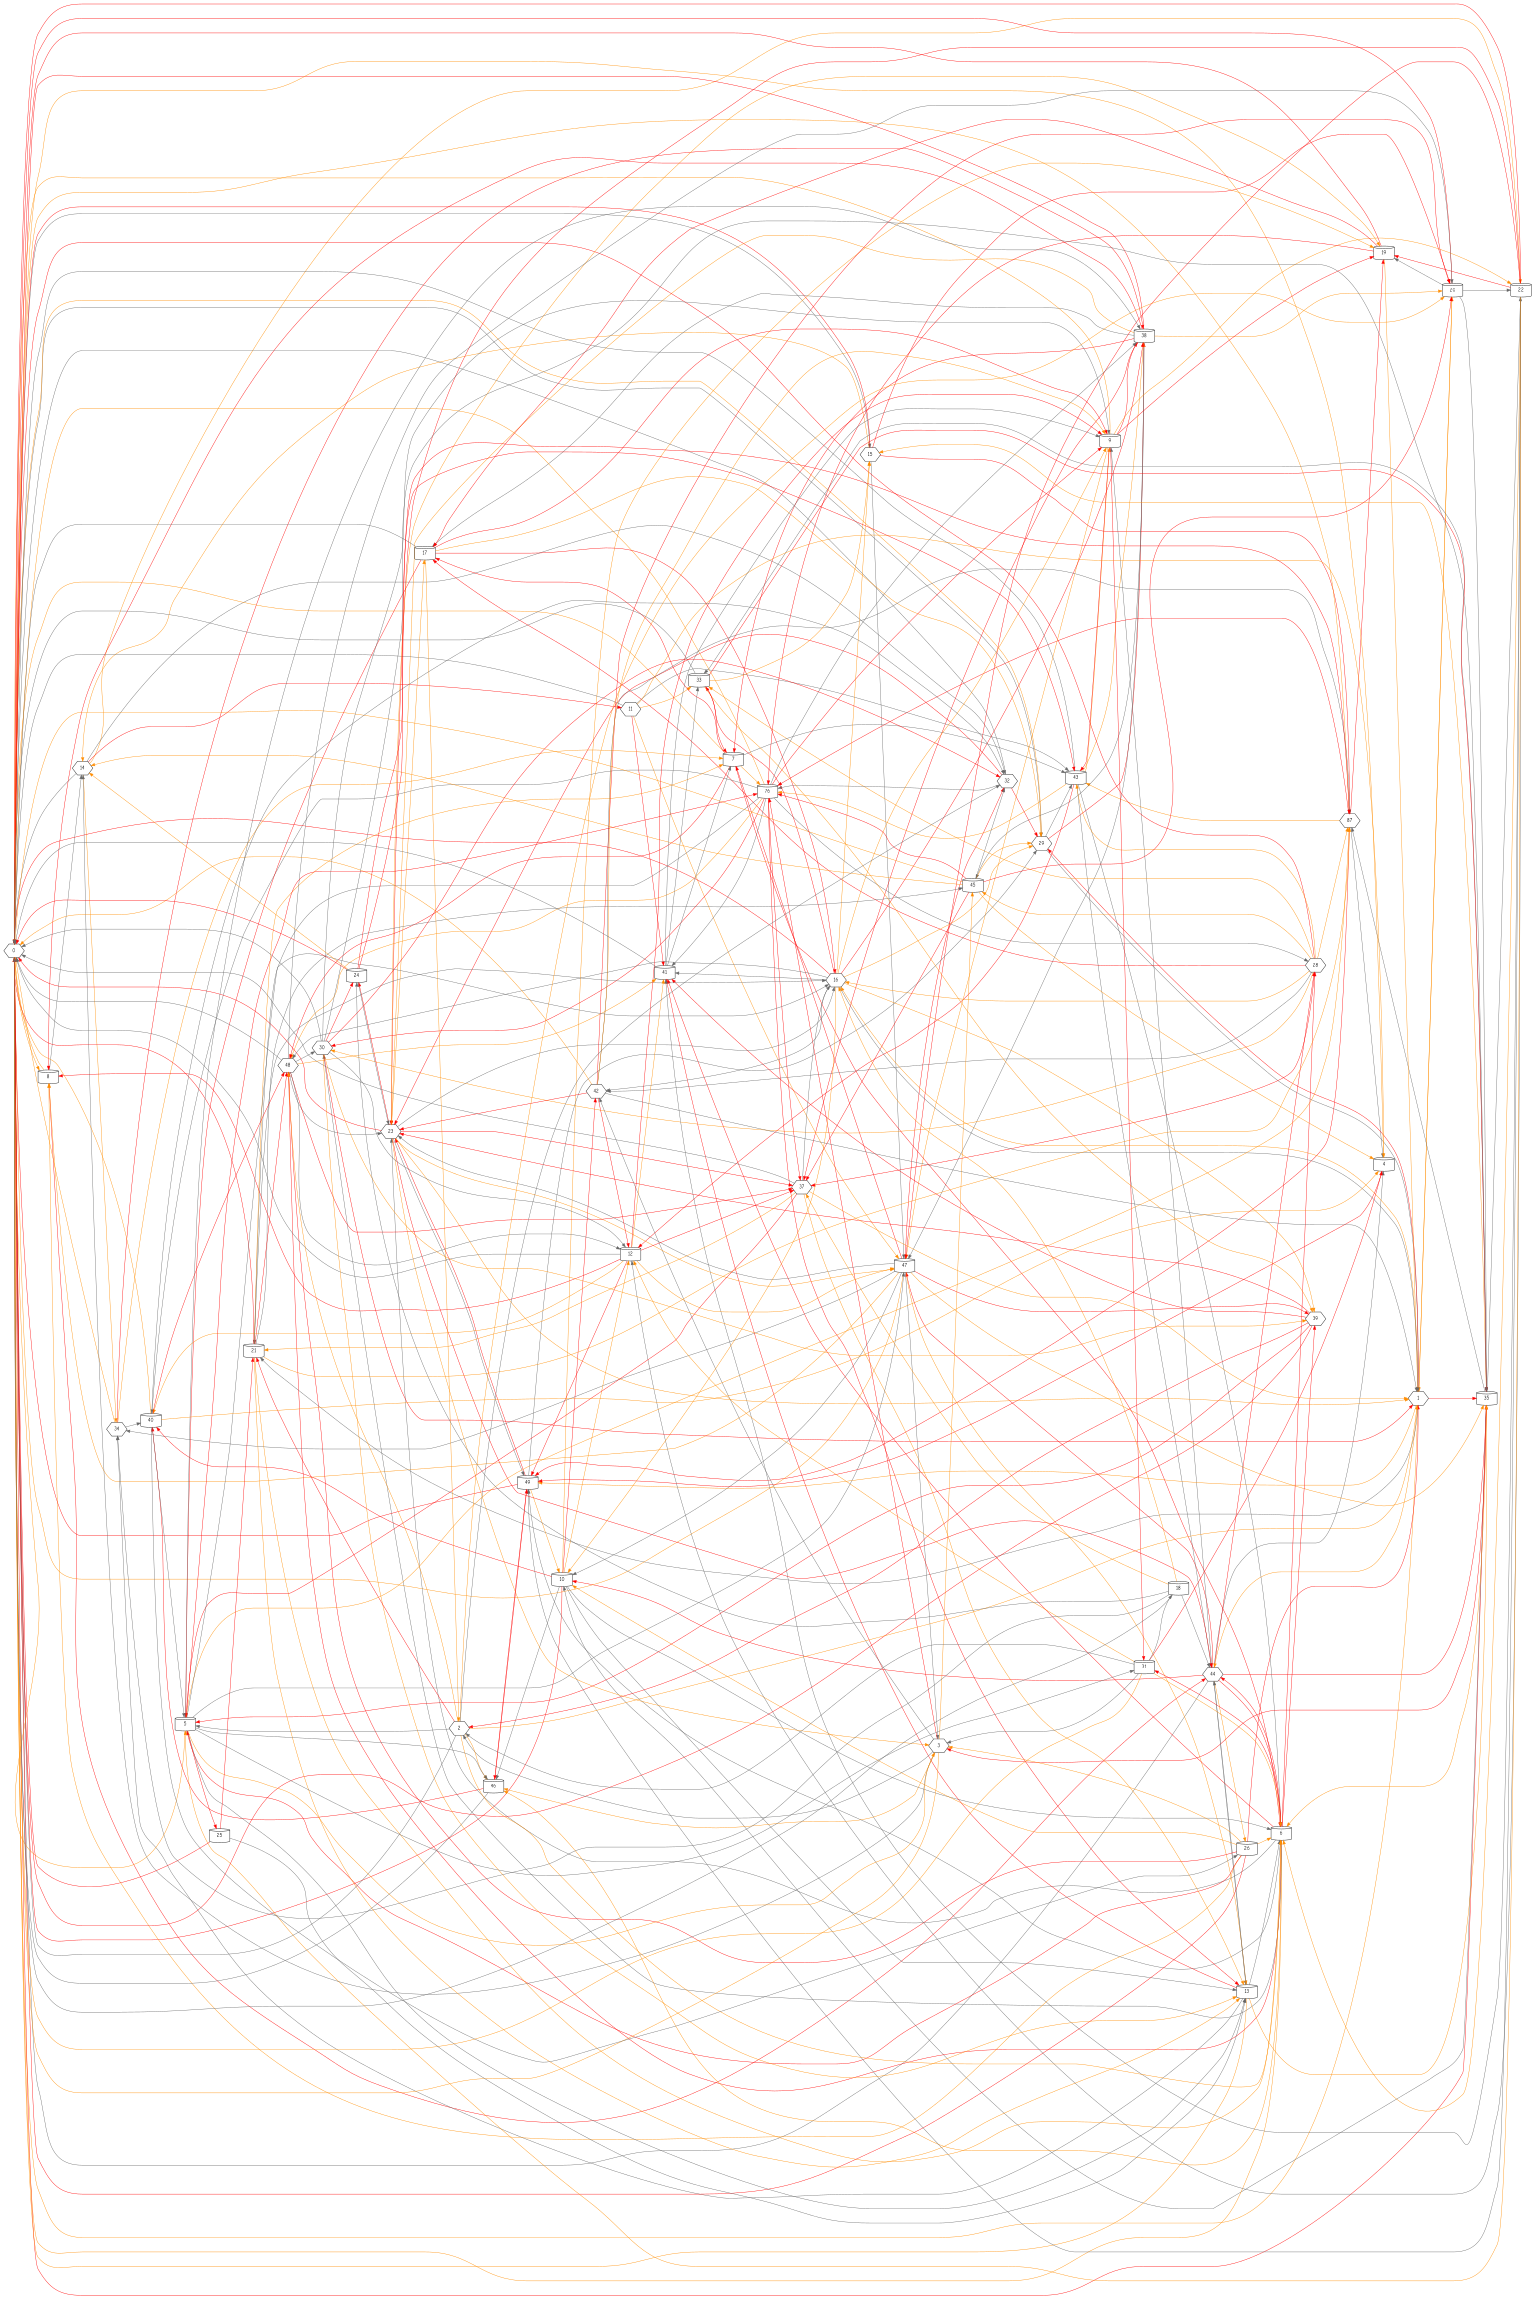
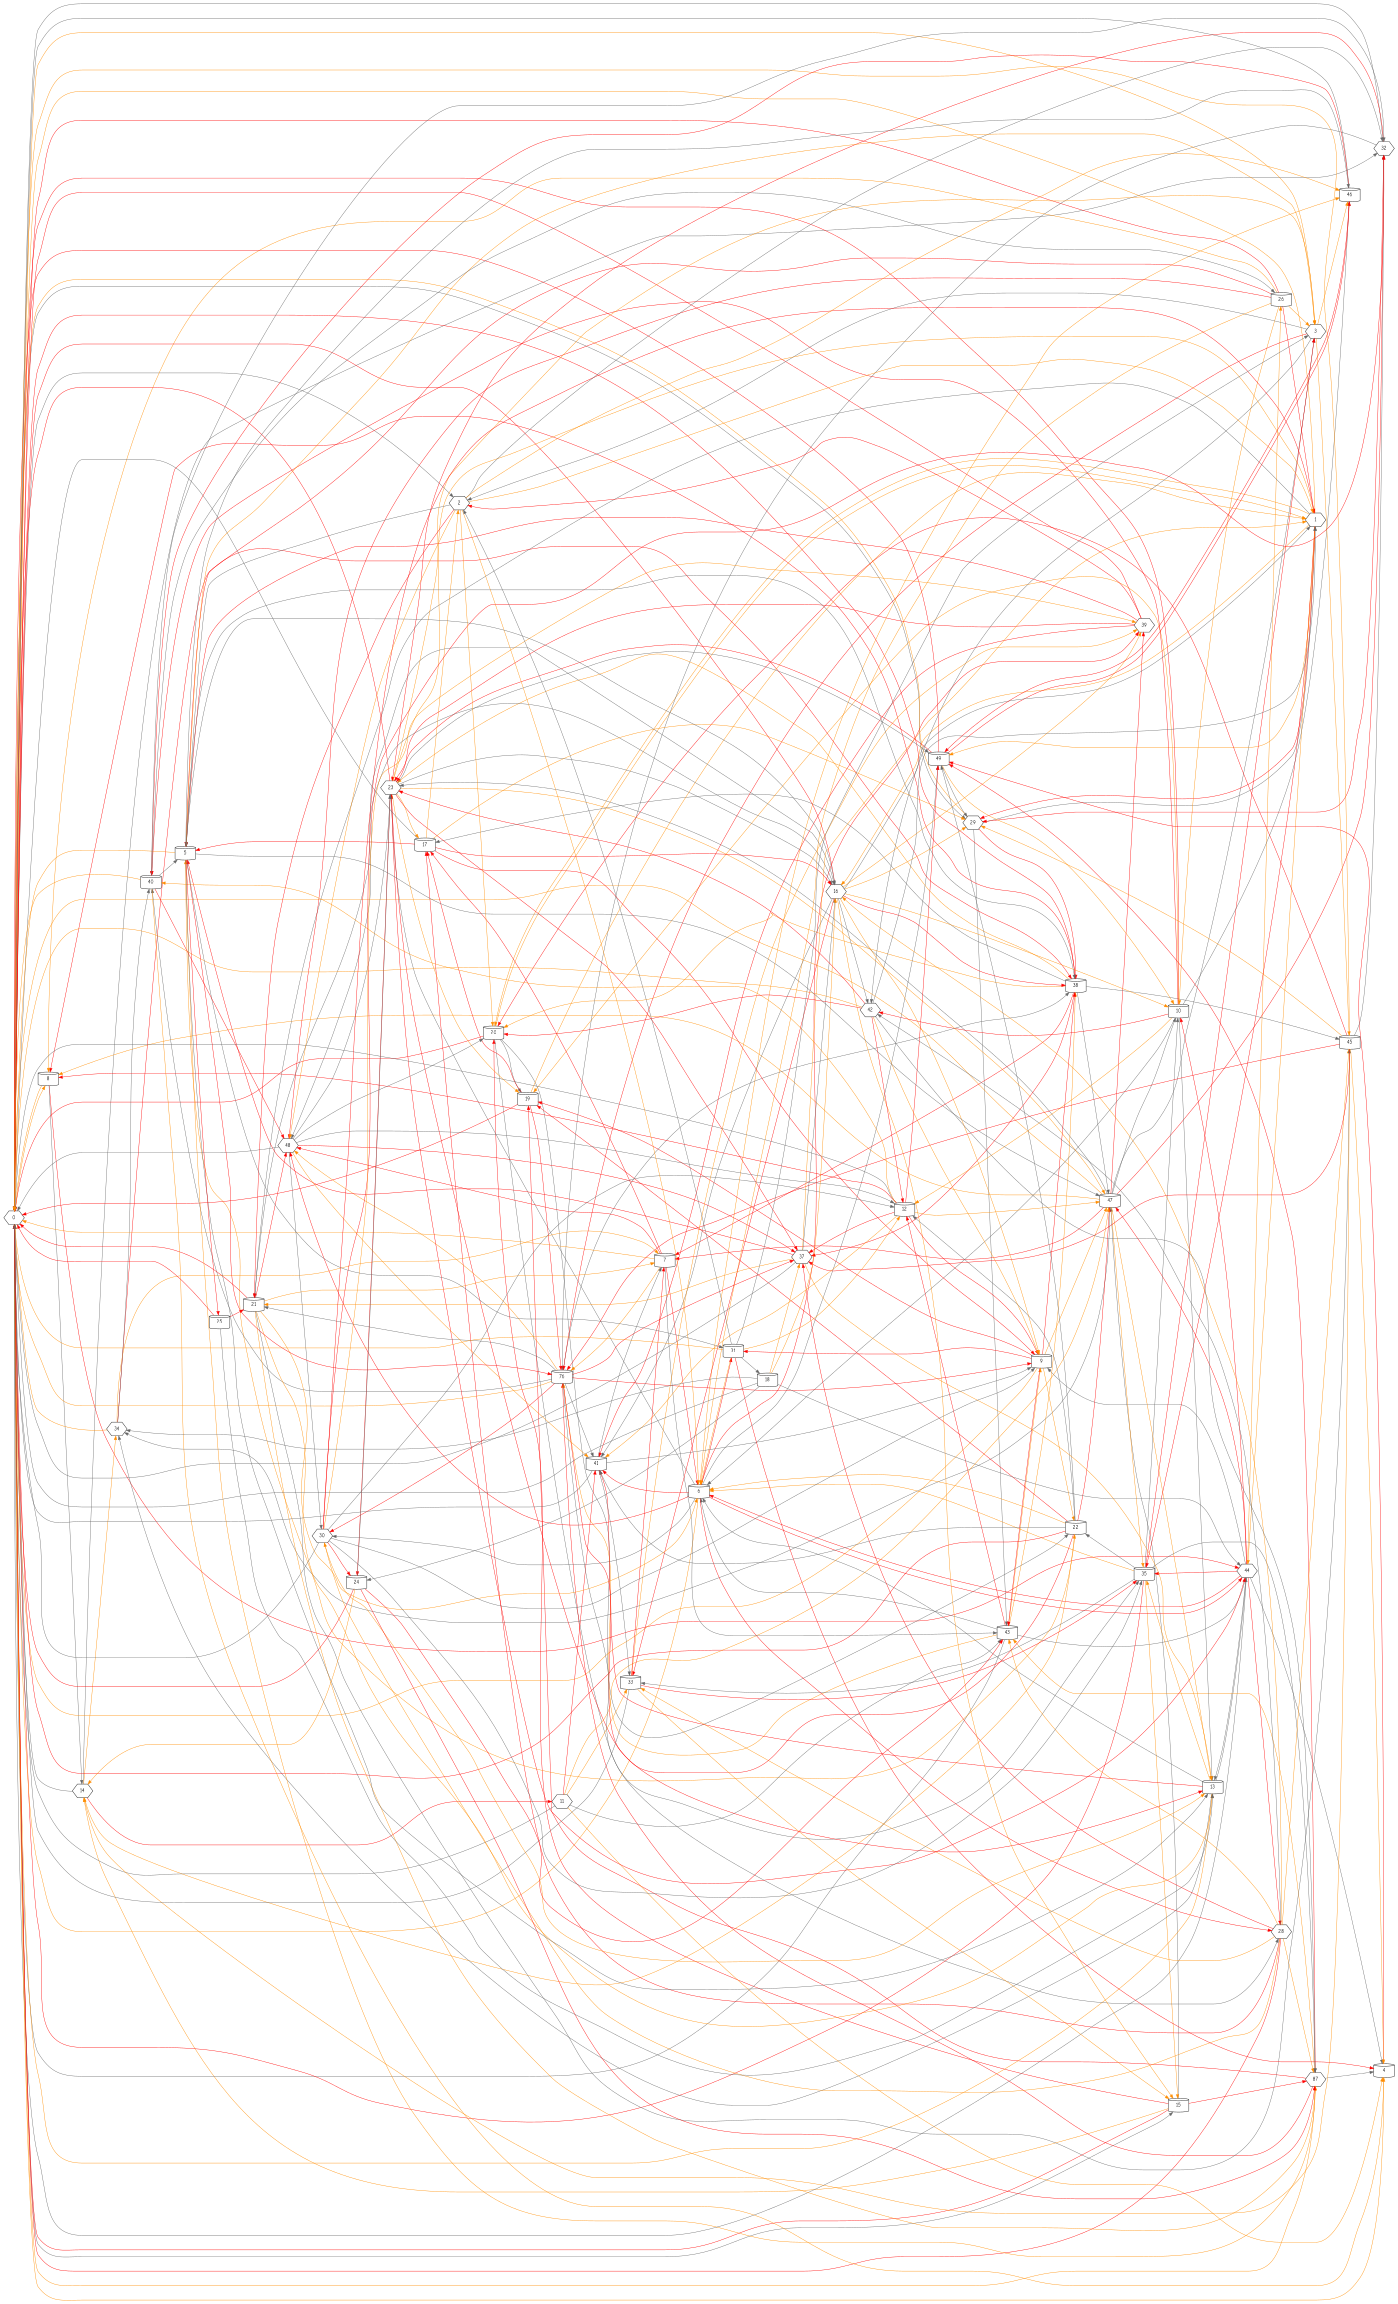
node "15": shape hexagon -> cylinder
edge "3" -> "14": removed
edge "2" -> "0": reversed
